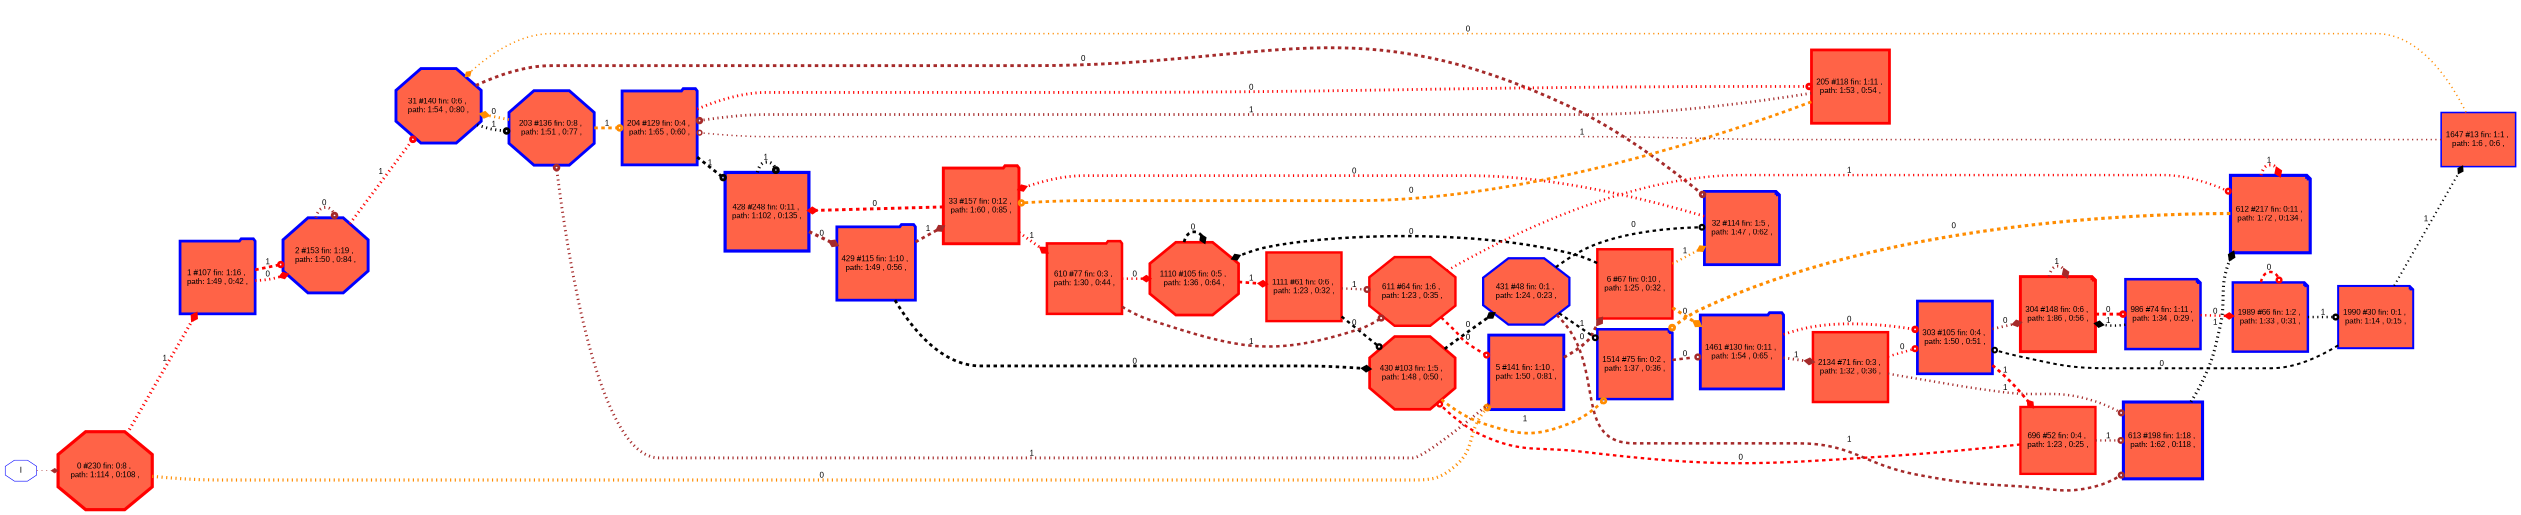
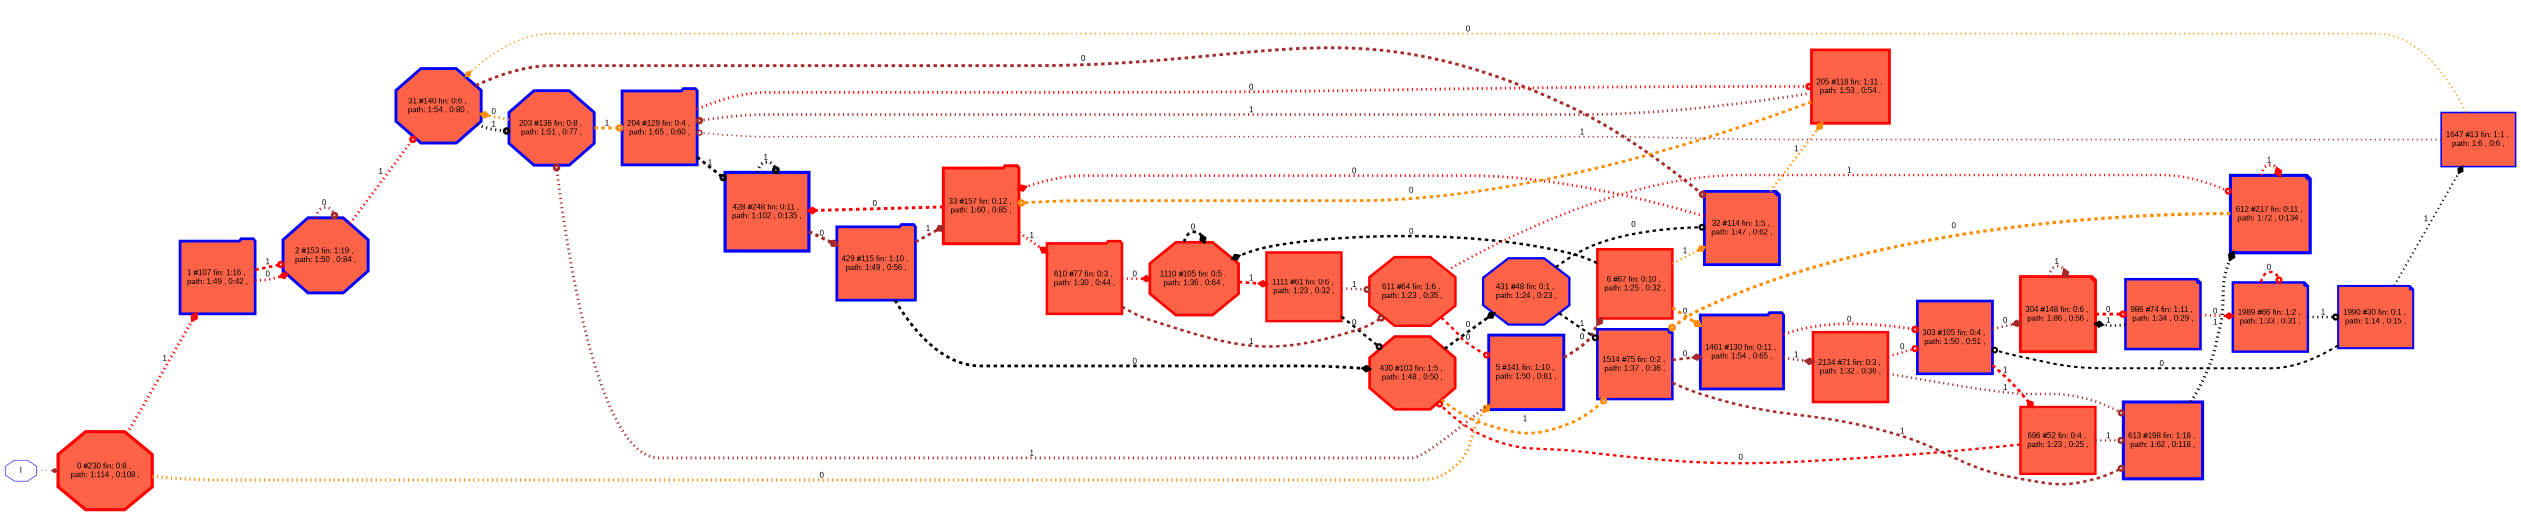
edge "32 #114 fin: 1:5 , path: 1:47 , 0:62 ," -> "205 #118 fin: 1:11 , path: 1:53 , 0:54 ,": added, label "1"
edge "1514 #75 fin: 0:2 , path: 1:37 , 0:36 ," -> "1461 #130 fin: 0:11 , path: 1:54 , 0:65 ,": arrowhead odot -> diamond
edge "431 #48 fin: 0:1 , path: 1:24 , 0:23 ," -> "613 #198 fin: 1:18 , path: 1:62 , 0:118 ,": now "1514 #75 fin: 0:2 , path: 1:37 , 0:36 ," -> "613 #198 fin: 1:18 , path: 1:62 , 0:118 ,"
edge "0 #230 fin: 0:8 , path: 1:114 , 0:108 ," -> "5 #141 fin: 1:10 , path: 1:50 , 0:81 ,": arrowhead odot -> diamond
